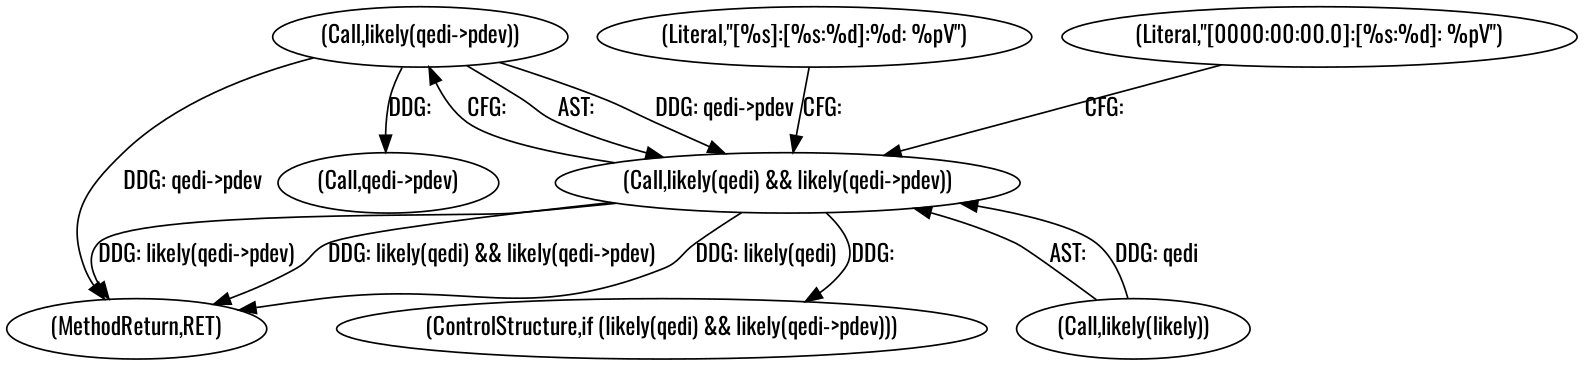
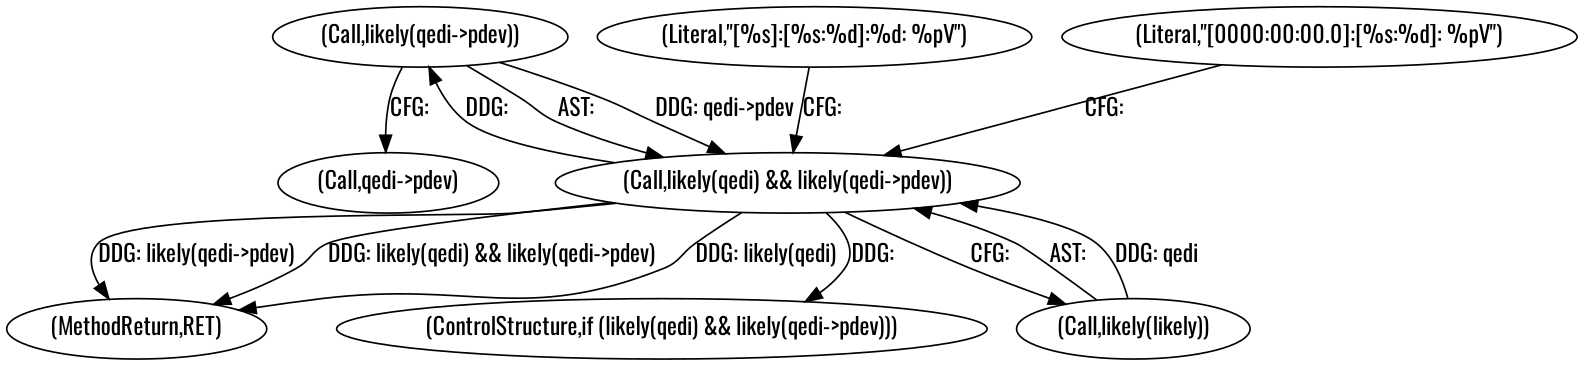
edge "(Call,likely(qedi->pdev))" -> "(Call,qedi->pdev)": label "DDG: " -> "CFG: "
edge "(Call,likely(qedi) && likely(qedi->pdev))" -> "(Call,likely(qedi->pdev))": label "CFG: " -> "DDG: "
edge "(Call,likely(qedi->pdev))" -> "(MethodReturn,RET)": removed, label "DDG: qedi->pdev"
edge "(Call,likely(qedi) && likely(qedi->pdev))" -> "(Call,likely(likely))": added, label "CFG:"
